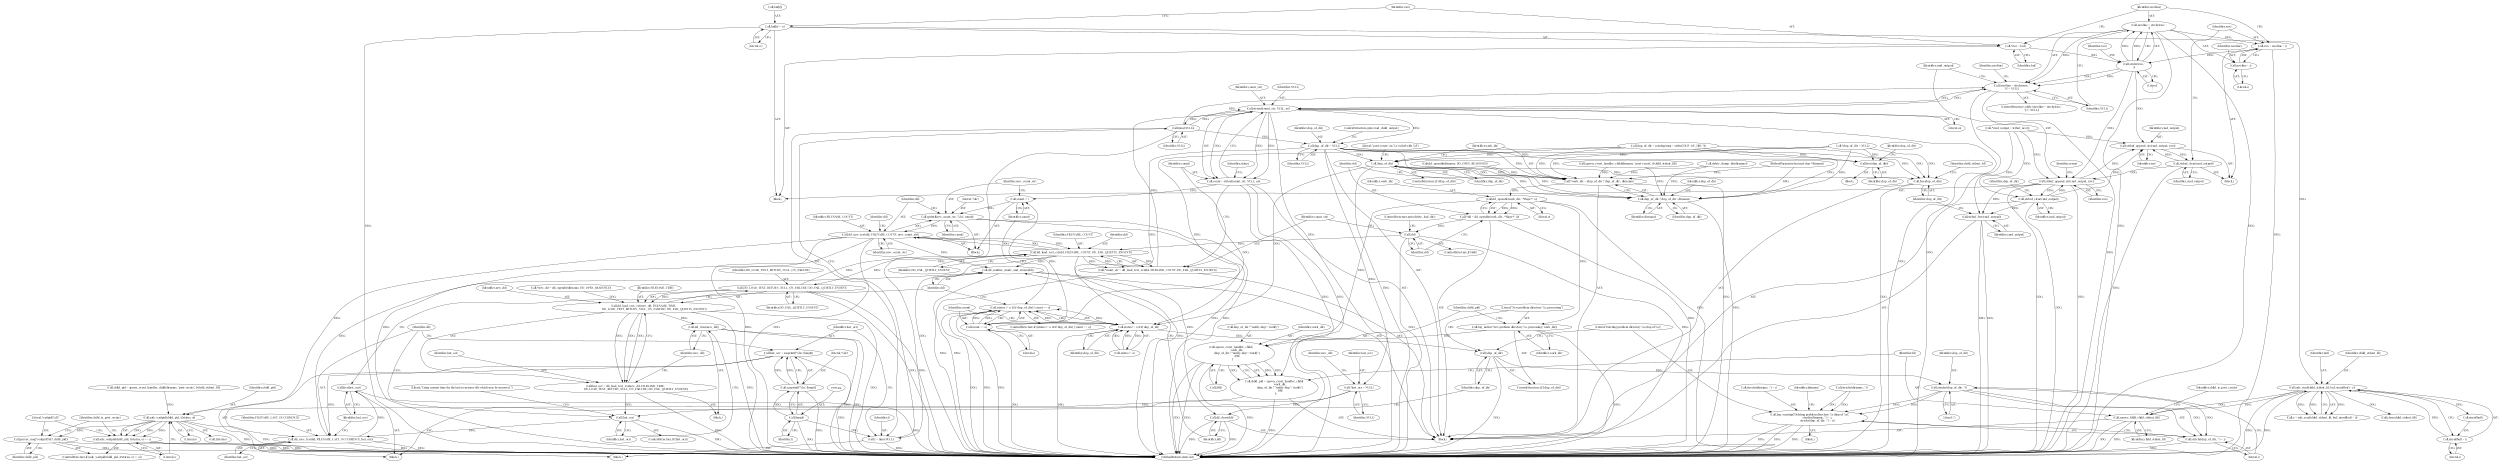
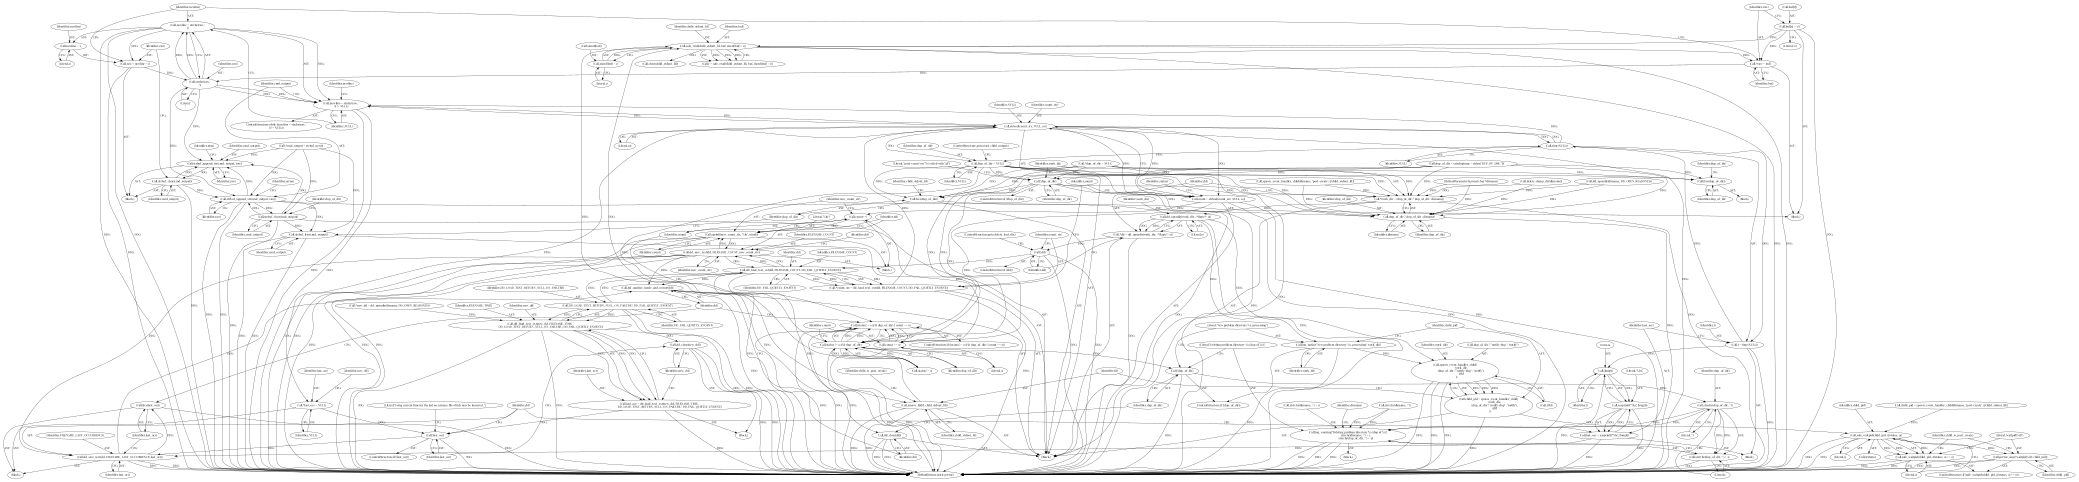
edge "(Literal,'0')" -> "(Call,buf[r] = '0')": removed, label "AST:"
edge "(Call,buf[r] = '0')" -> "(Call,*raw = buf)": label "AST: " -> "DDG: "
edge "(Call,raw = newline + 1)" -> "(Call,newline + 1)": removed, label "CFG:"
node "(Identifier,msg)": added
edge "(Call,*dup_of_dir = NULL)" -> "(Call,status != 0 && dup_of_dir)": added, label "DDG:"
edge "(Call,t = time(NULL))" -> "(Call,time(NULL))": label "CFG: " -> "DDG: "
edge "(Call,safe_read(child_stdout_fd, buf, sizeof(buf) - 1))" -> "(Call,sizeof(buf))": now "(Call,safe_read(child_stdout_fd, buf, sizeof(buf) - 1))" -> "(Call,*raw = buf)"
edge "(Call,(long)t)" -> "(Call,t = time(NULL))": reversed
node "(MethodReturn,static int)": label "(MethodReturn,static int)" -> "(MethodReturn,static perror)"
